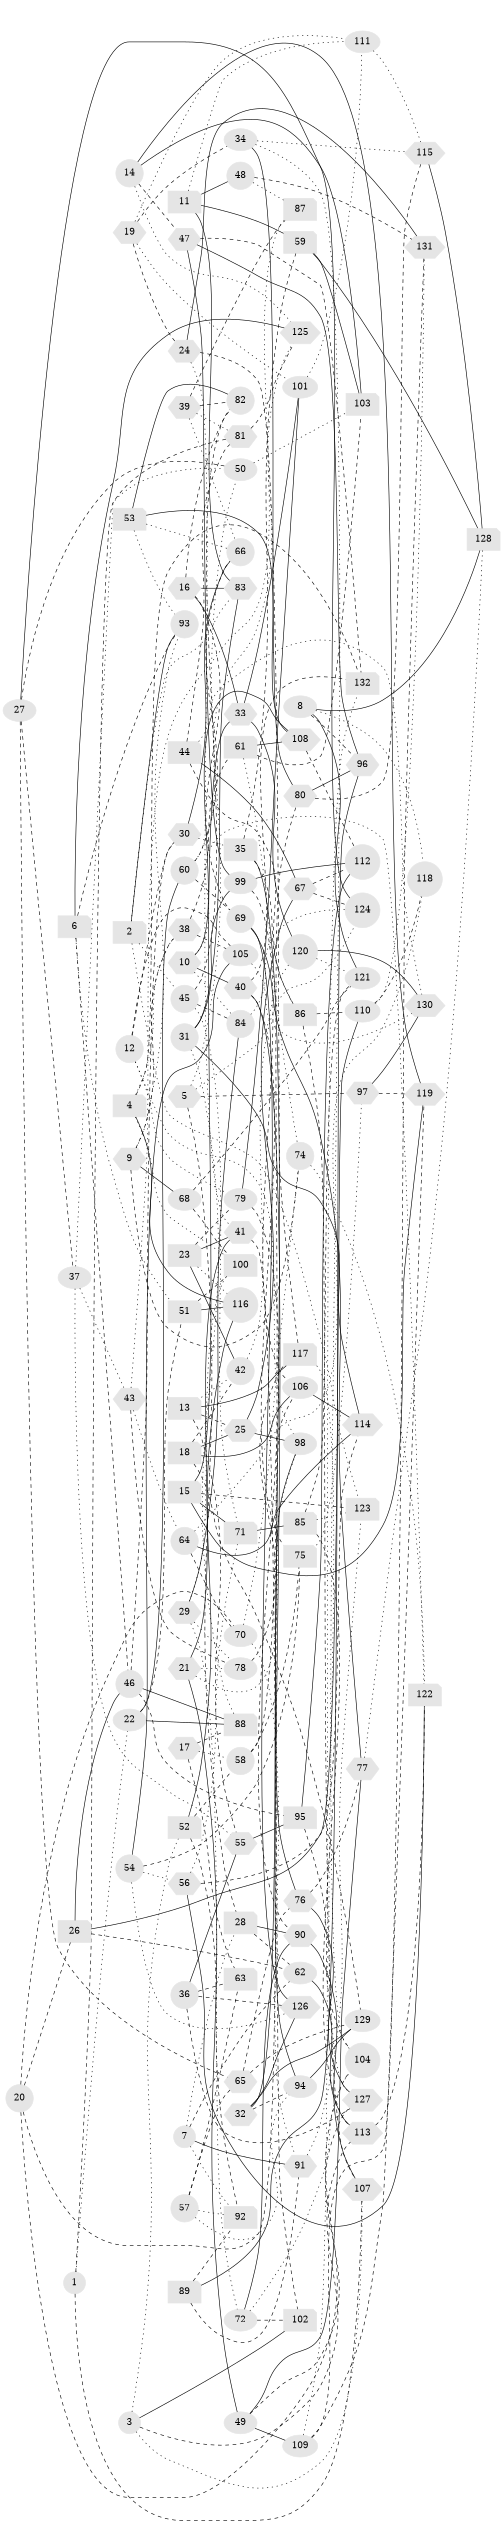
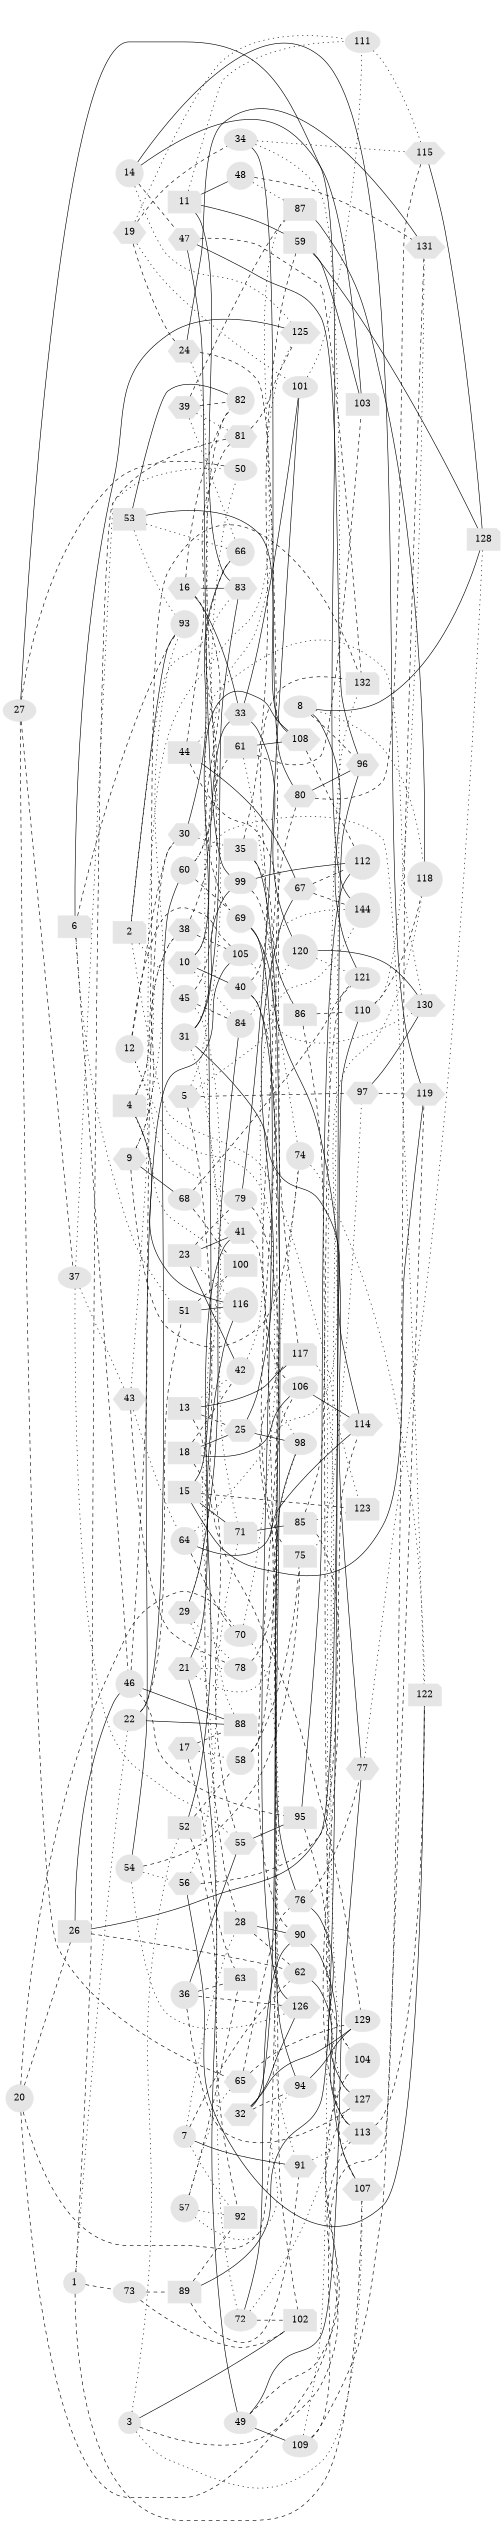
edge "103" -- "50": removed
edge "87" -- "118": added
node "124": label "124" -> "144"
edge "123" -- "91": now "113" -- "91"
edge "65" -- "57": style dashed -> dotted
node "73": added
